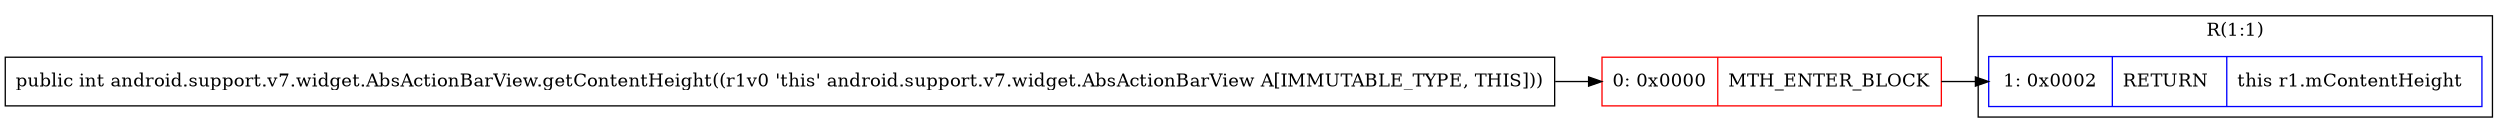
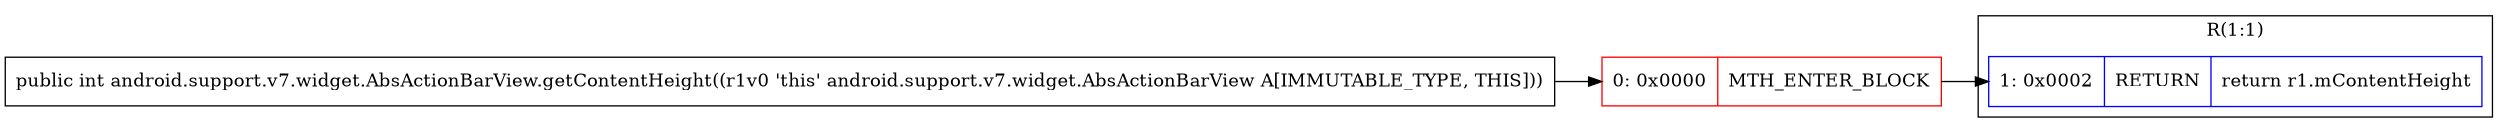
node "1: 0x0002": text "this r1.mContentHeight" -> "return r1.mContentHeight"
